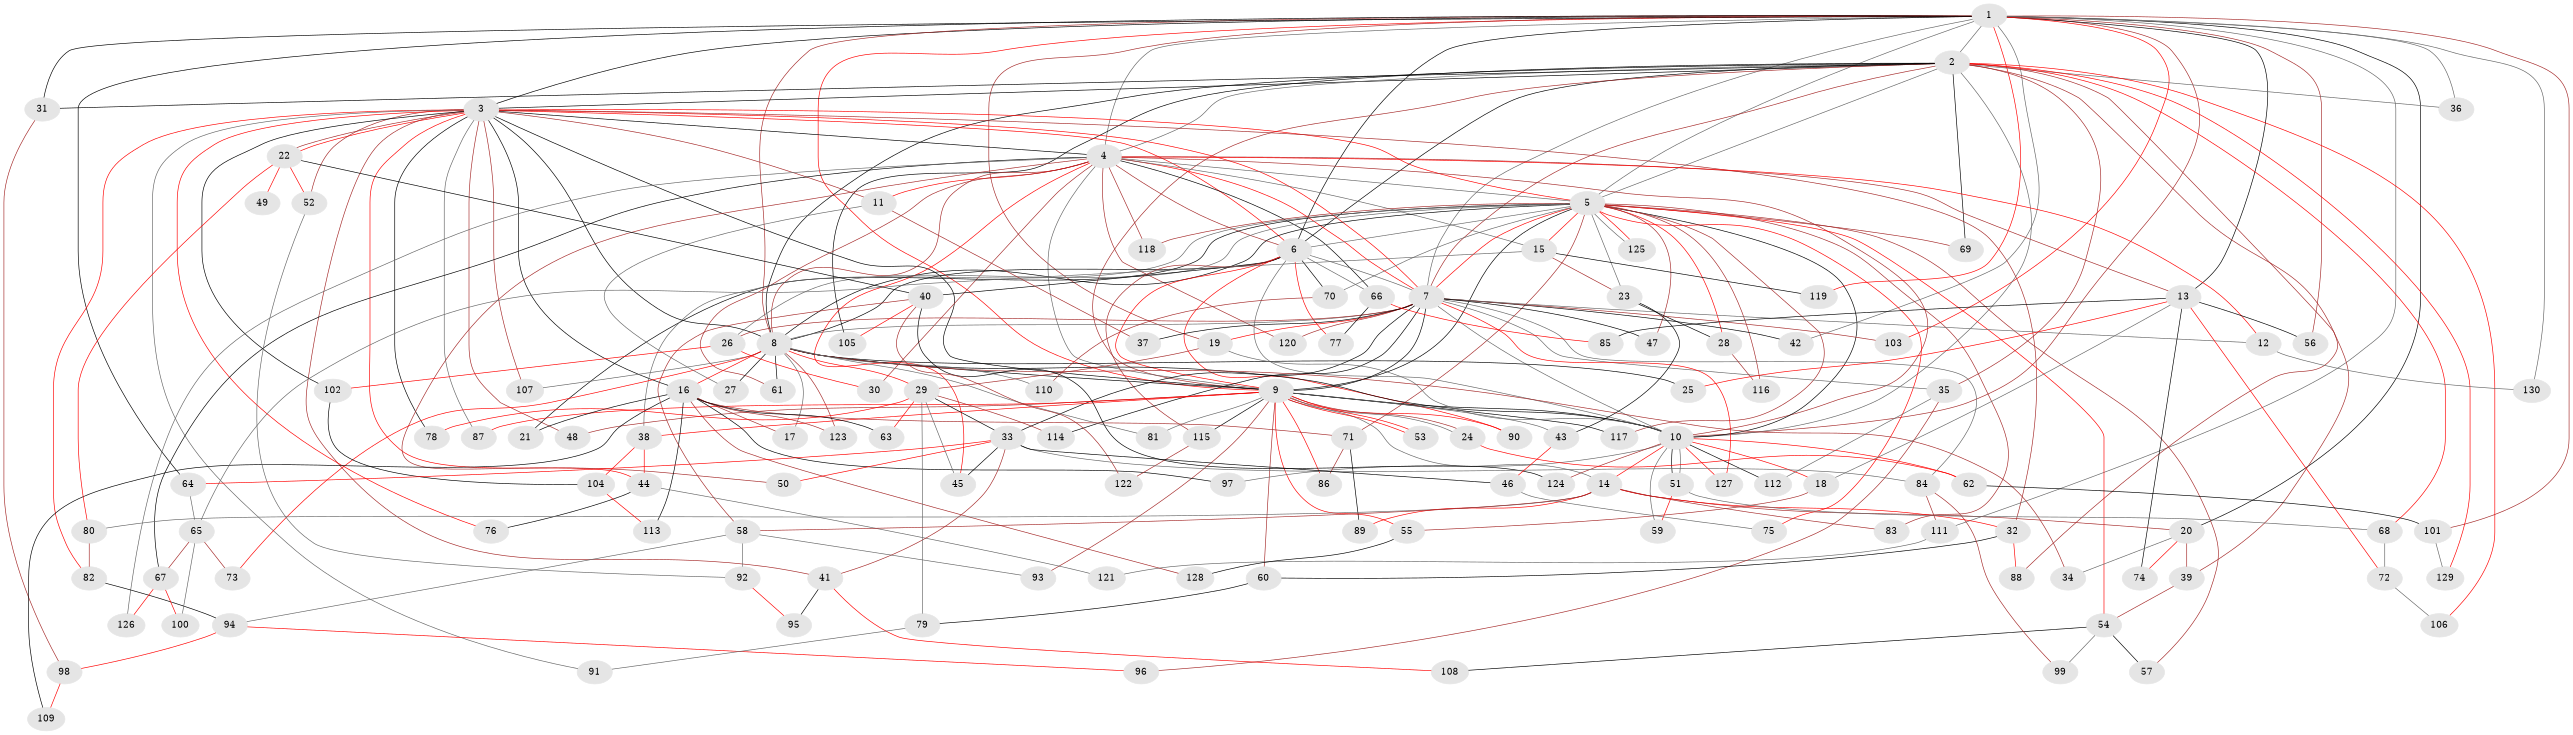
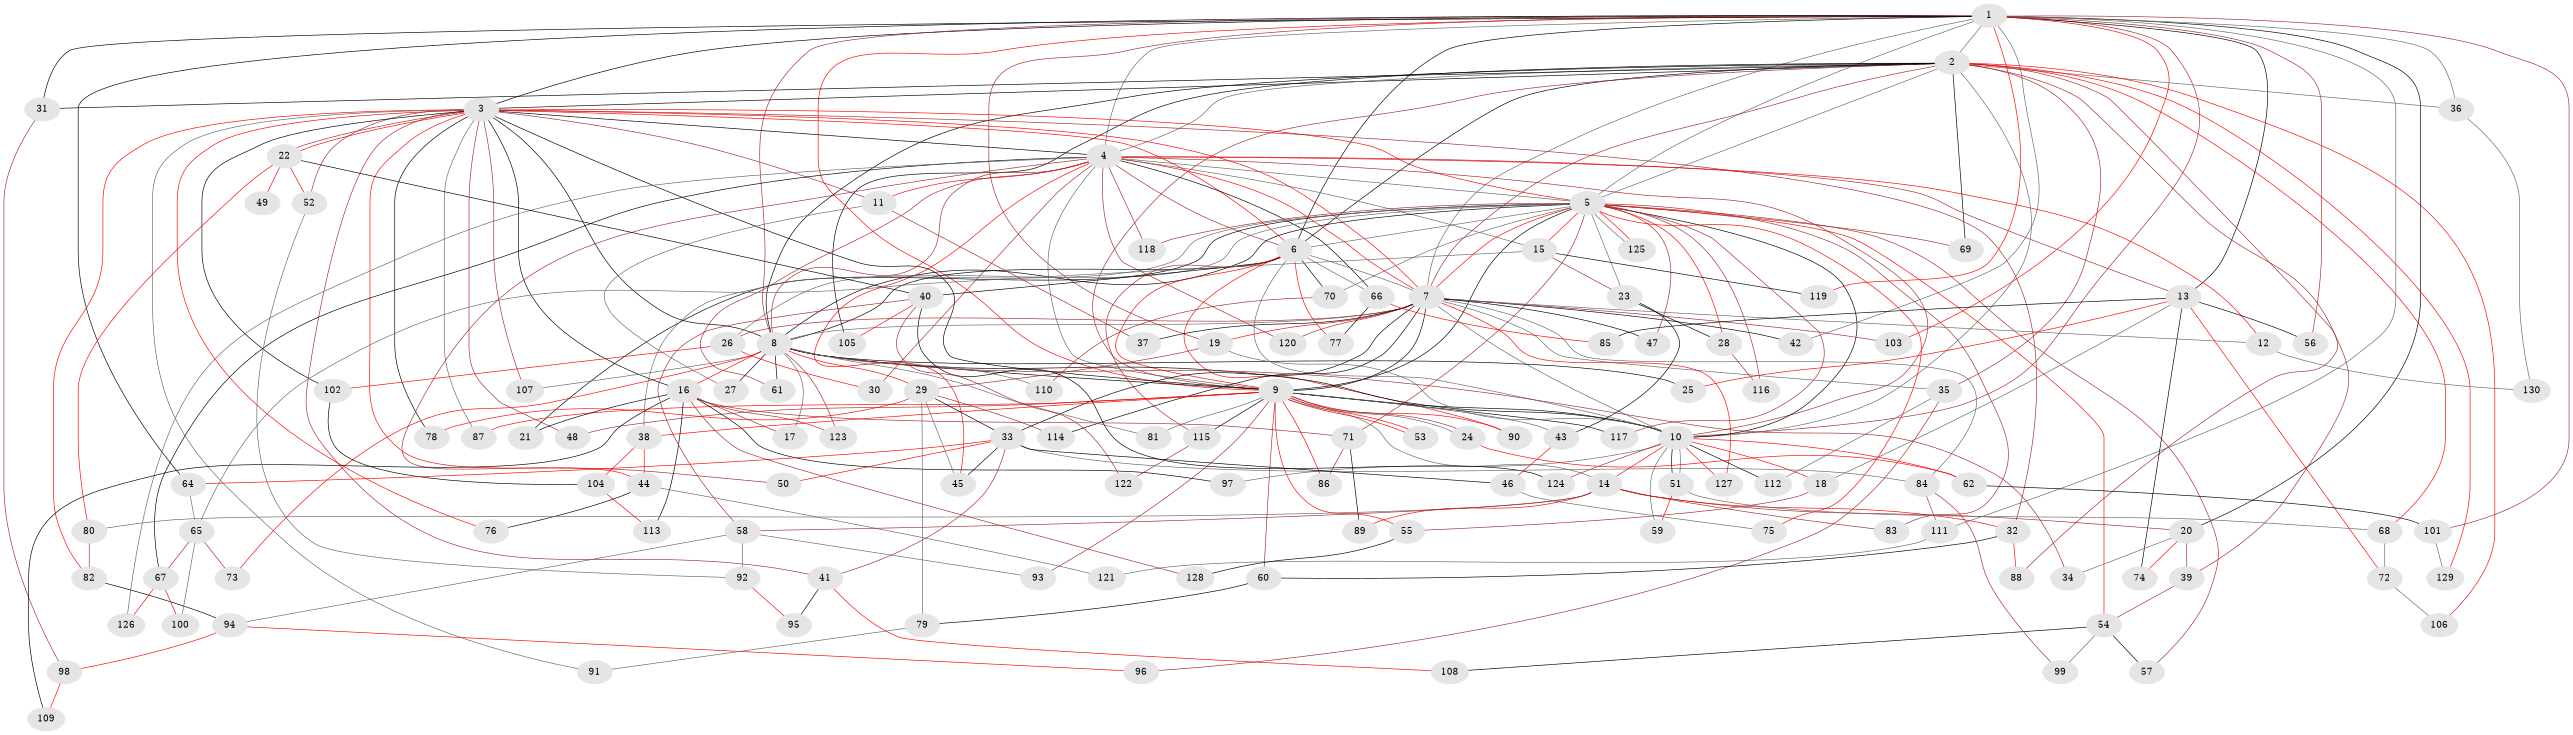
edge "1" -- "130": now "36" -- "130"
node "63": removed
